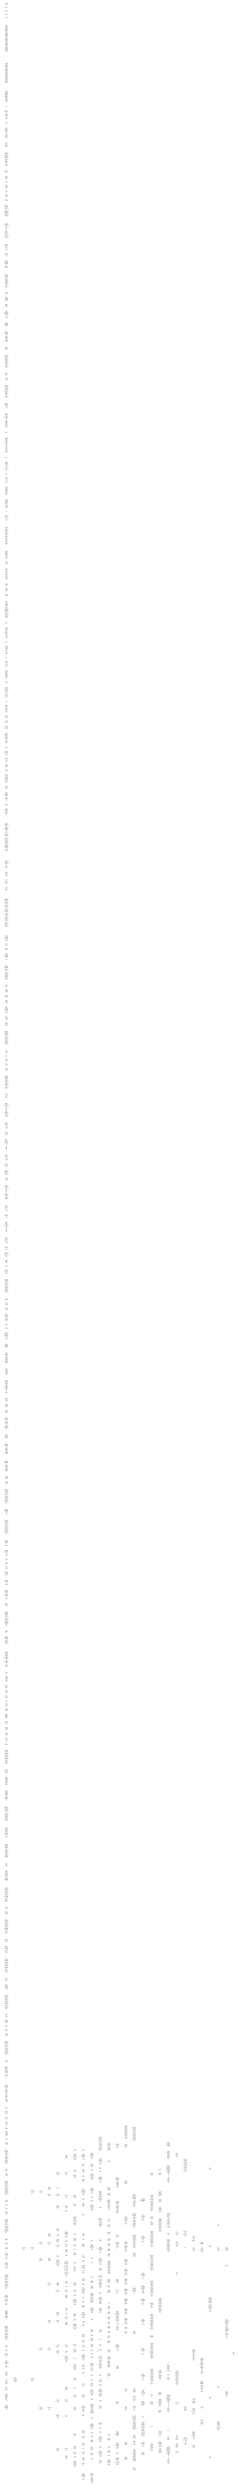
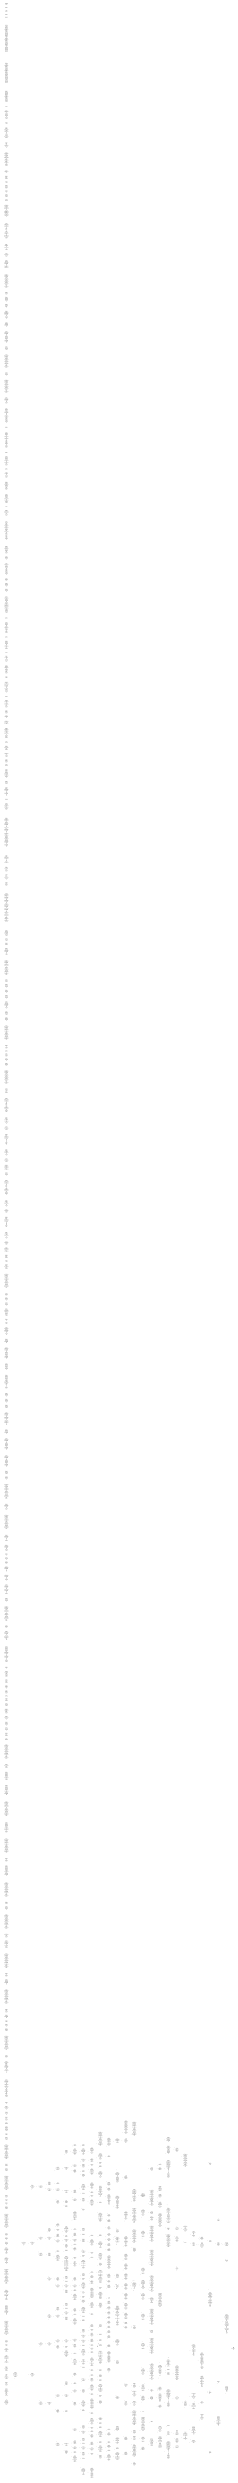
node "# 0x2a12 JUMPDEST ISZERO PUSHX Data JUMPI": removed
